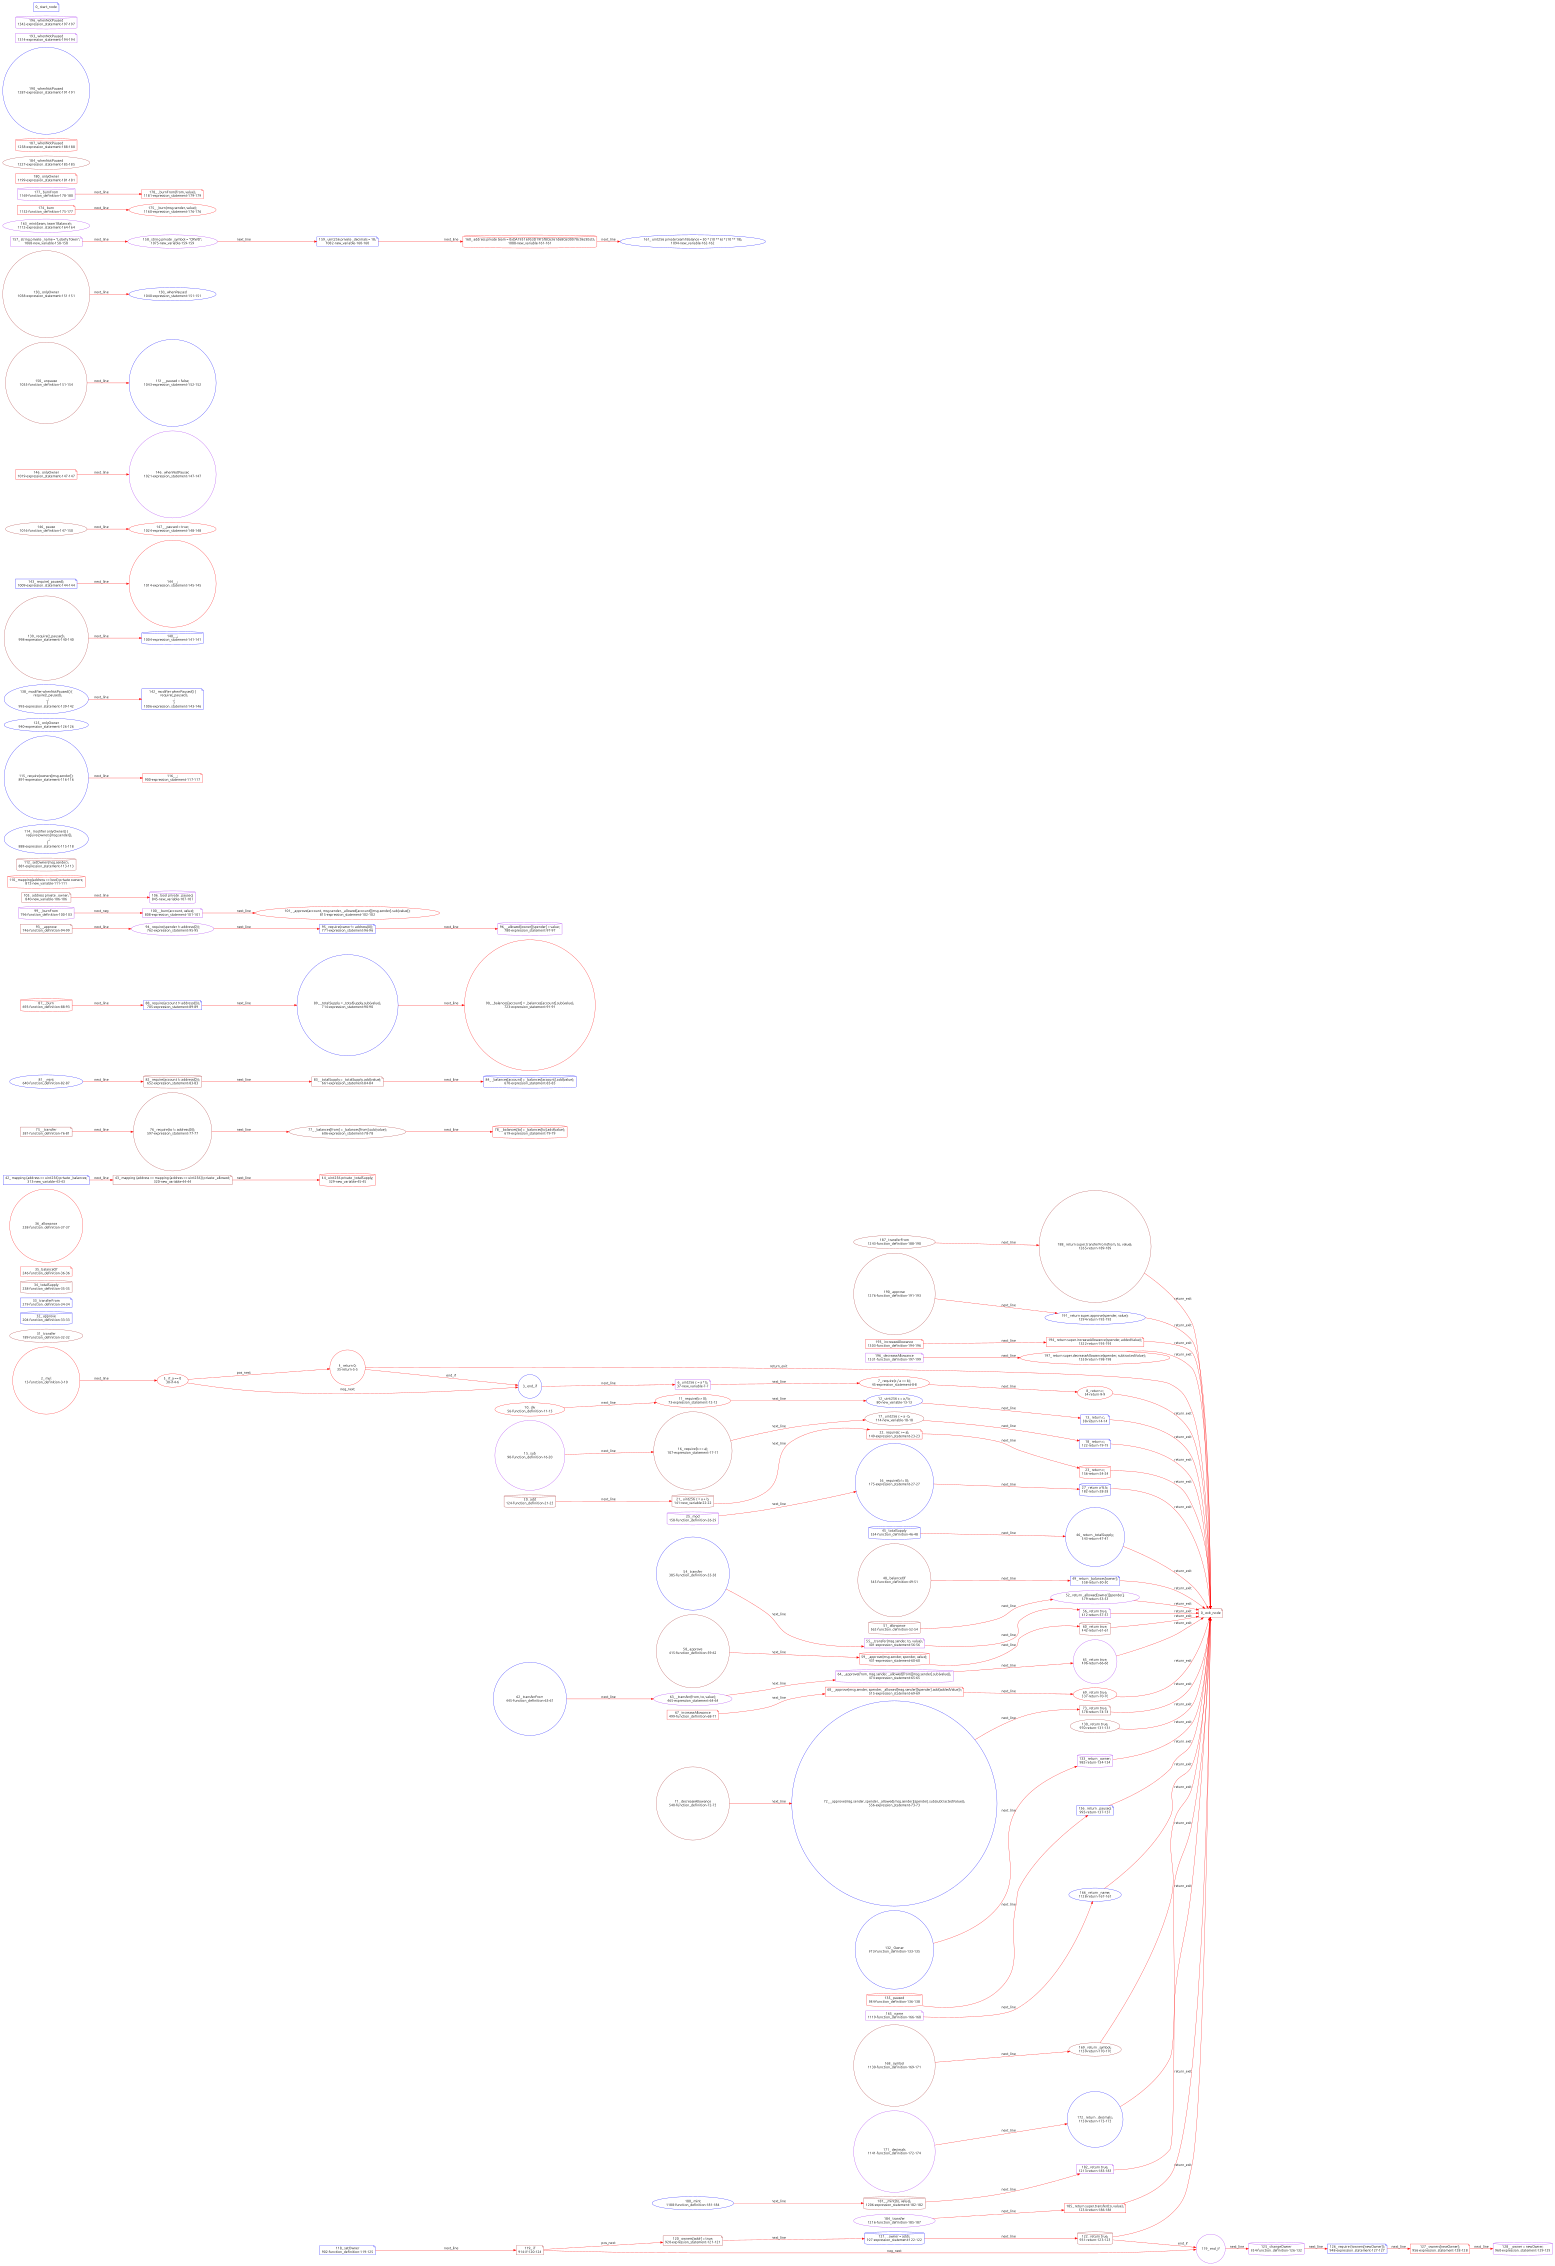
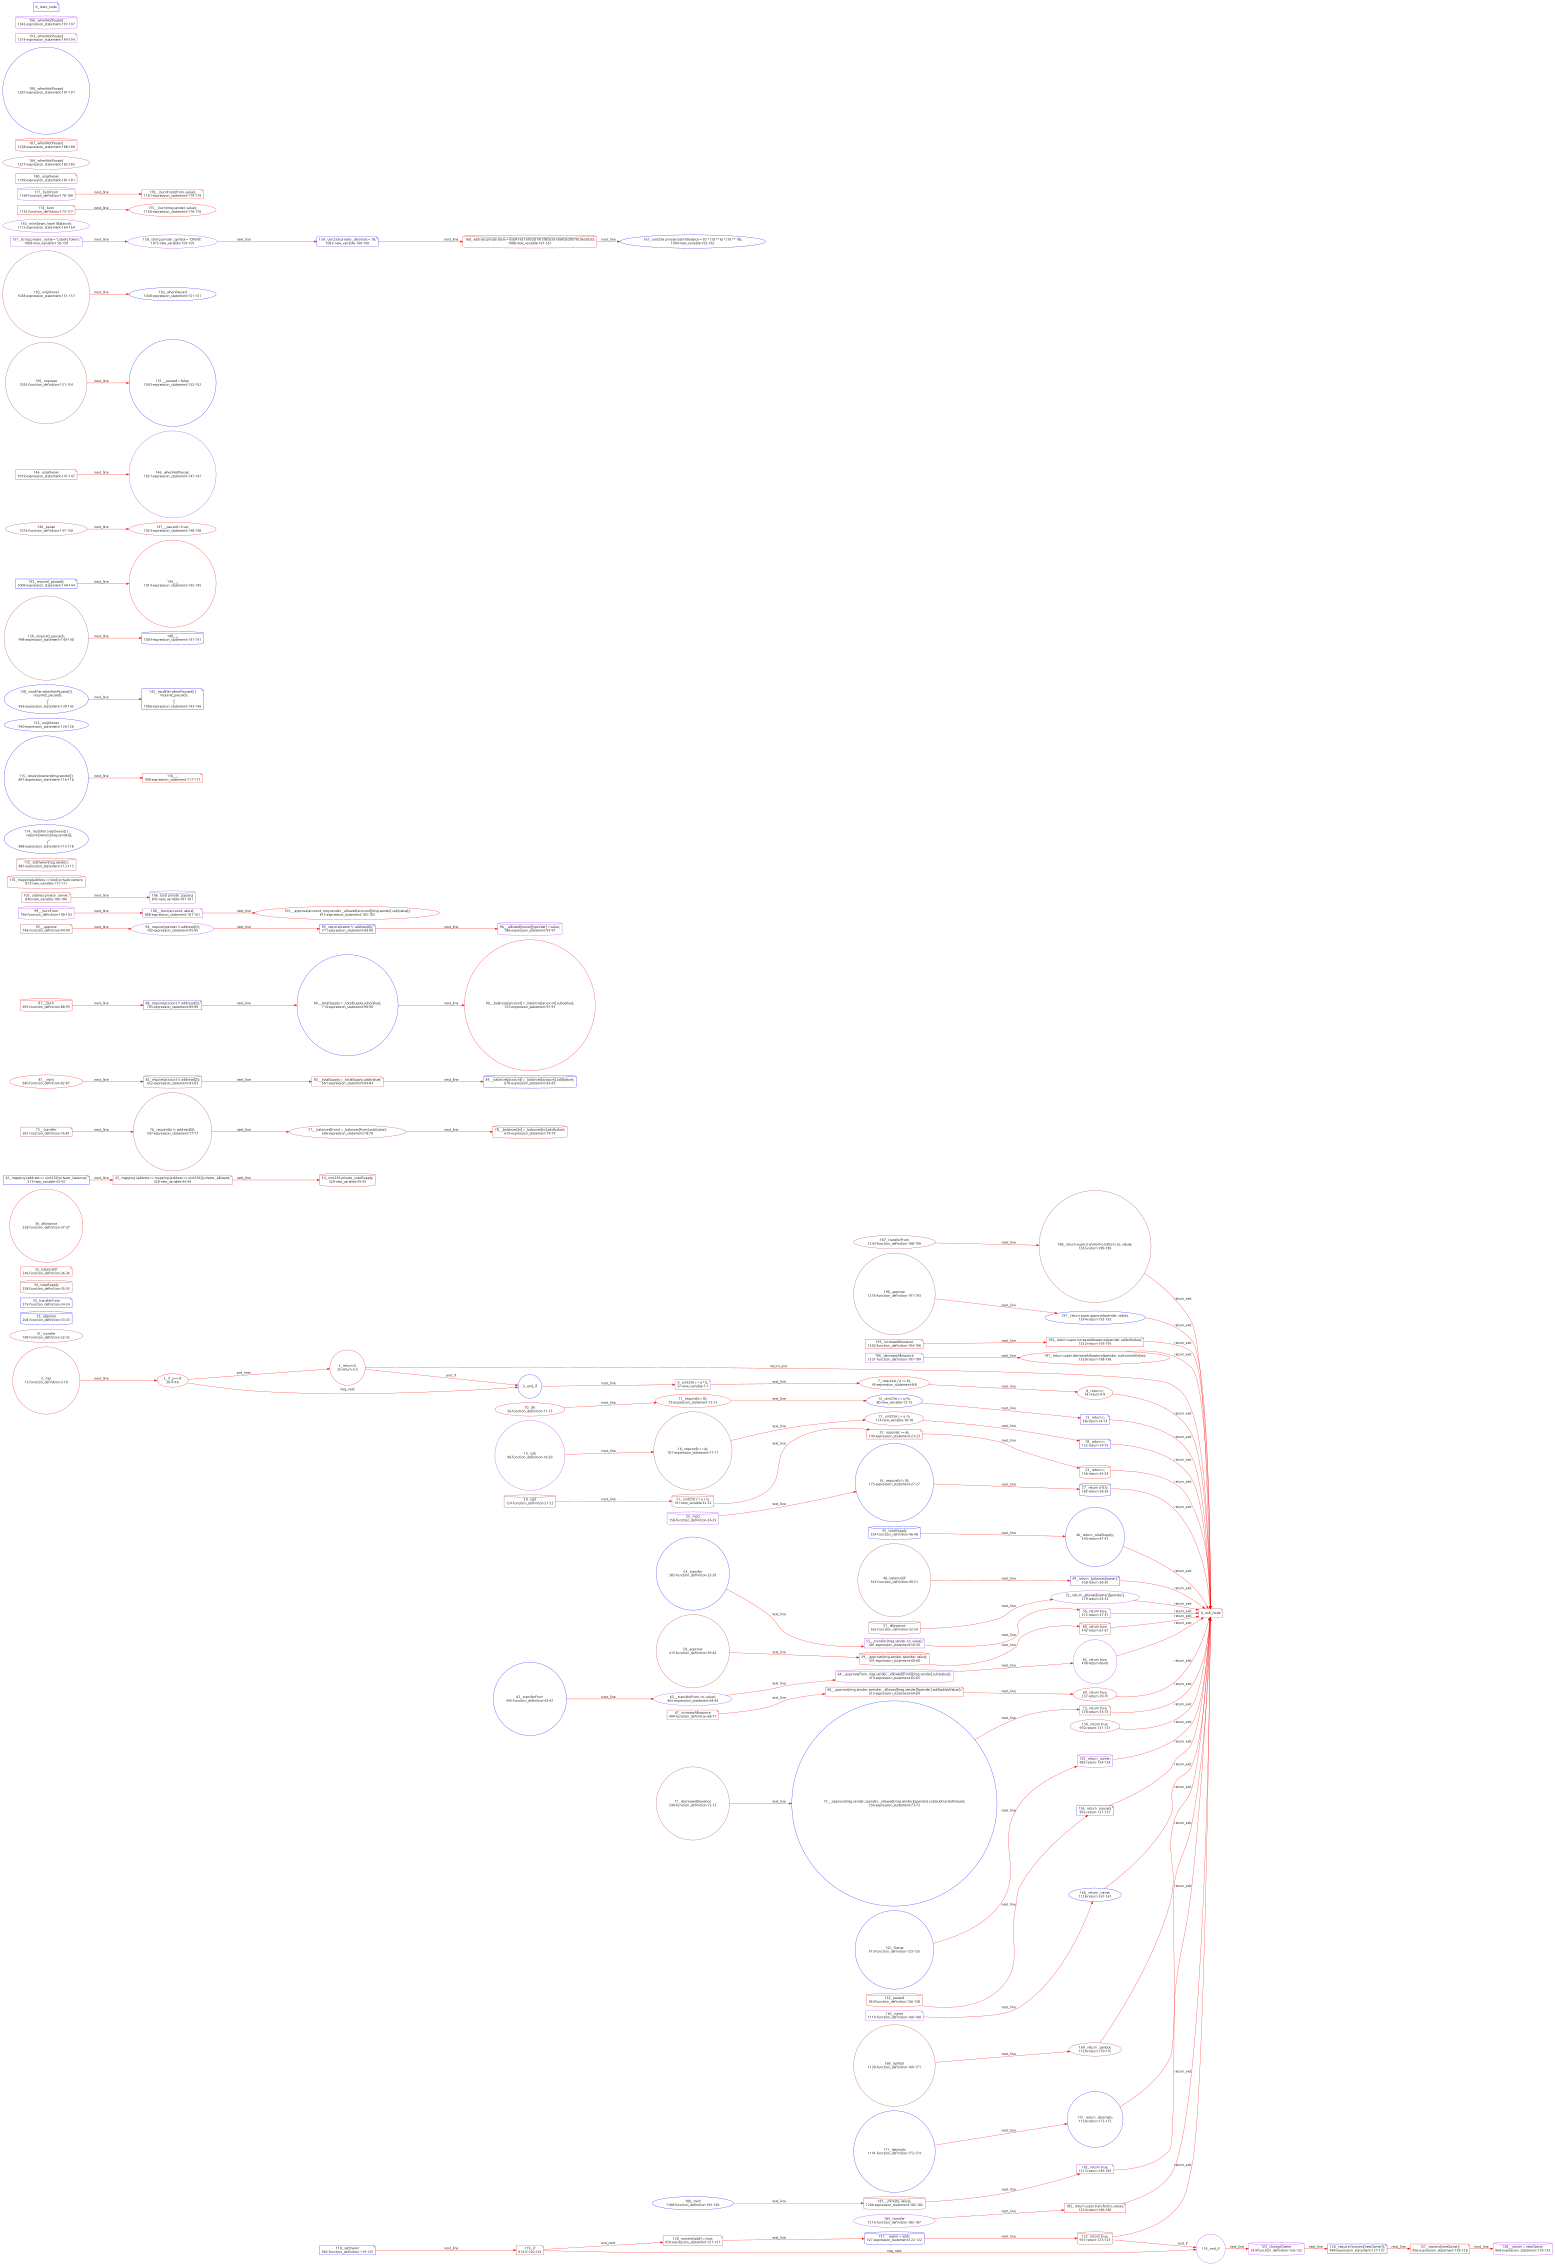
edge "99_ _burnFrom 796-function_definition-100-103" -> "100_ _burn(account, value); 808-expression_statement-101-101": label "next_neg" -> "next_line"
node "81_ _mint 640-function_definition-82-87": color blue -> red
node "171_ decimals 1141-function_definition-172-174": color purple -> blue
